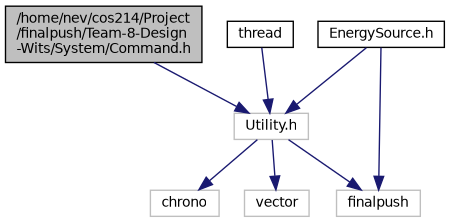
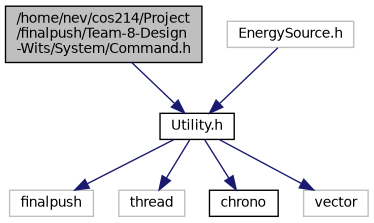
node "thread": color black -> grey75
node "EnergySource.h": color black -> grey75
edge "thread" -> "Utility.h": reversed
edge "EnergySource.h" -> "finalpush": removed
node "Utility.h": color grey75 -> black
node "chrono": color grey75 -> black
